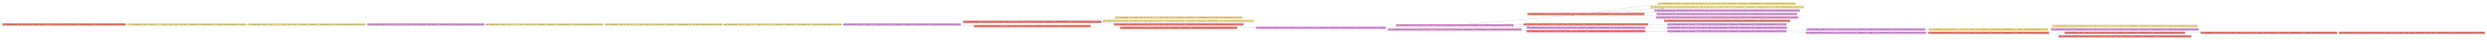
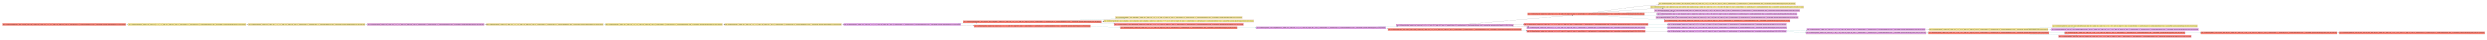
node "type = XCUIElementTypeToolbar": fillcolor plum -> salmon
